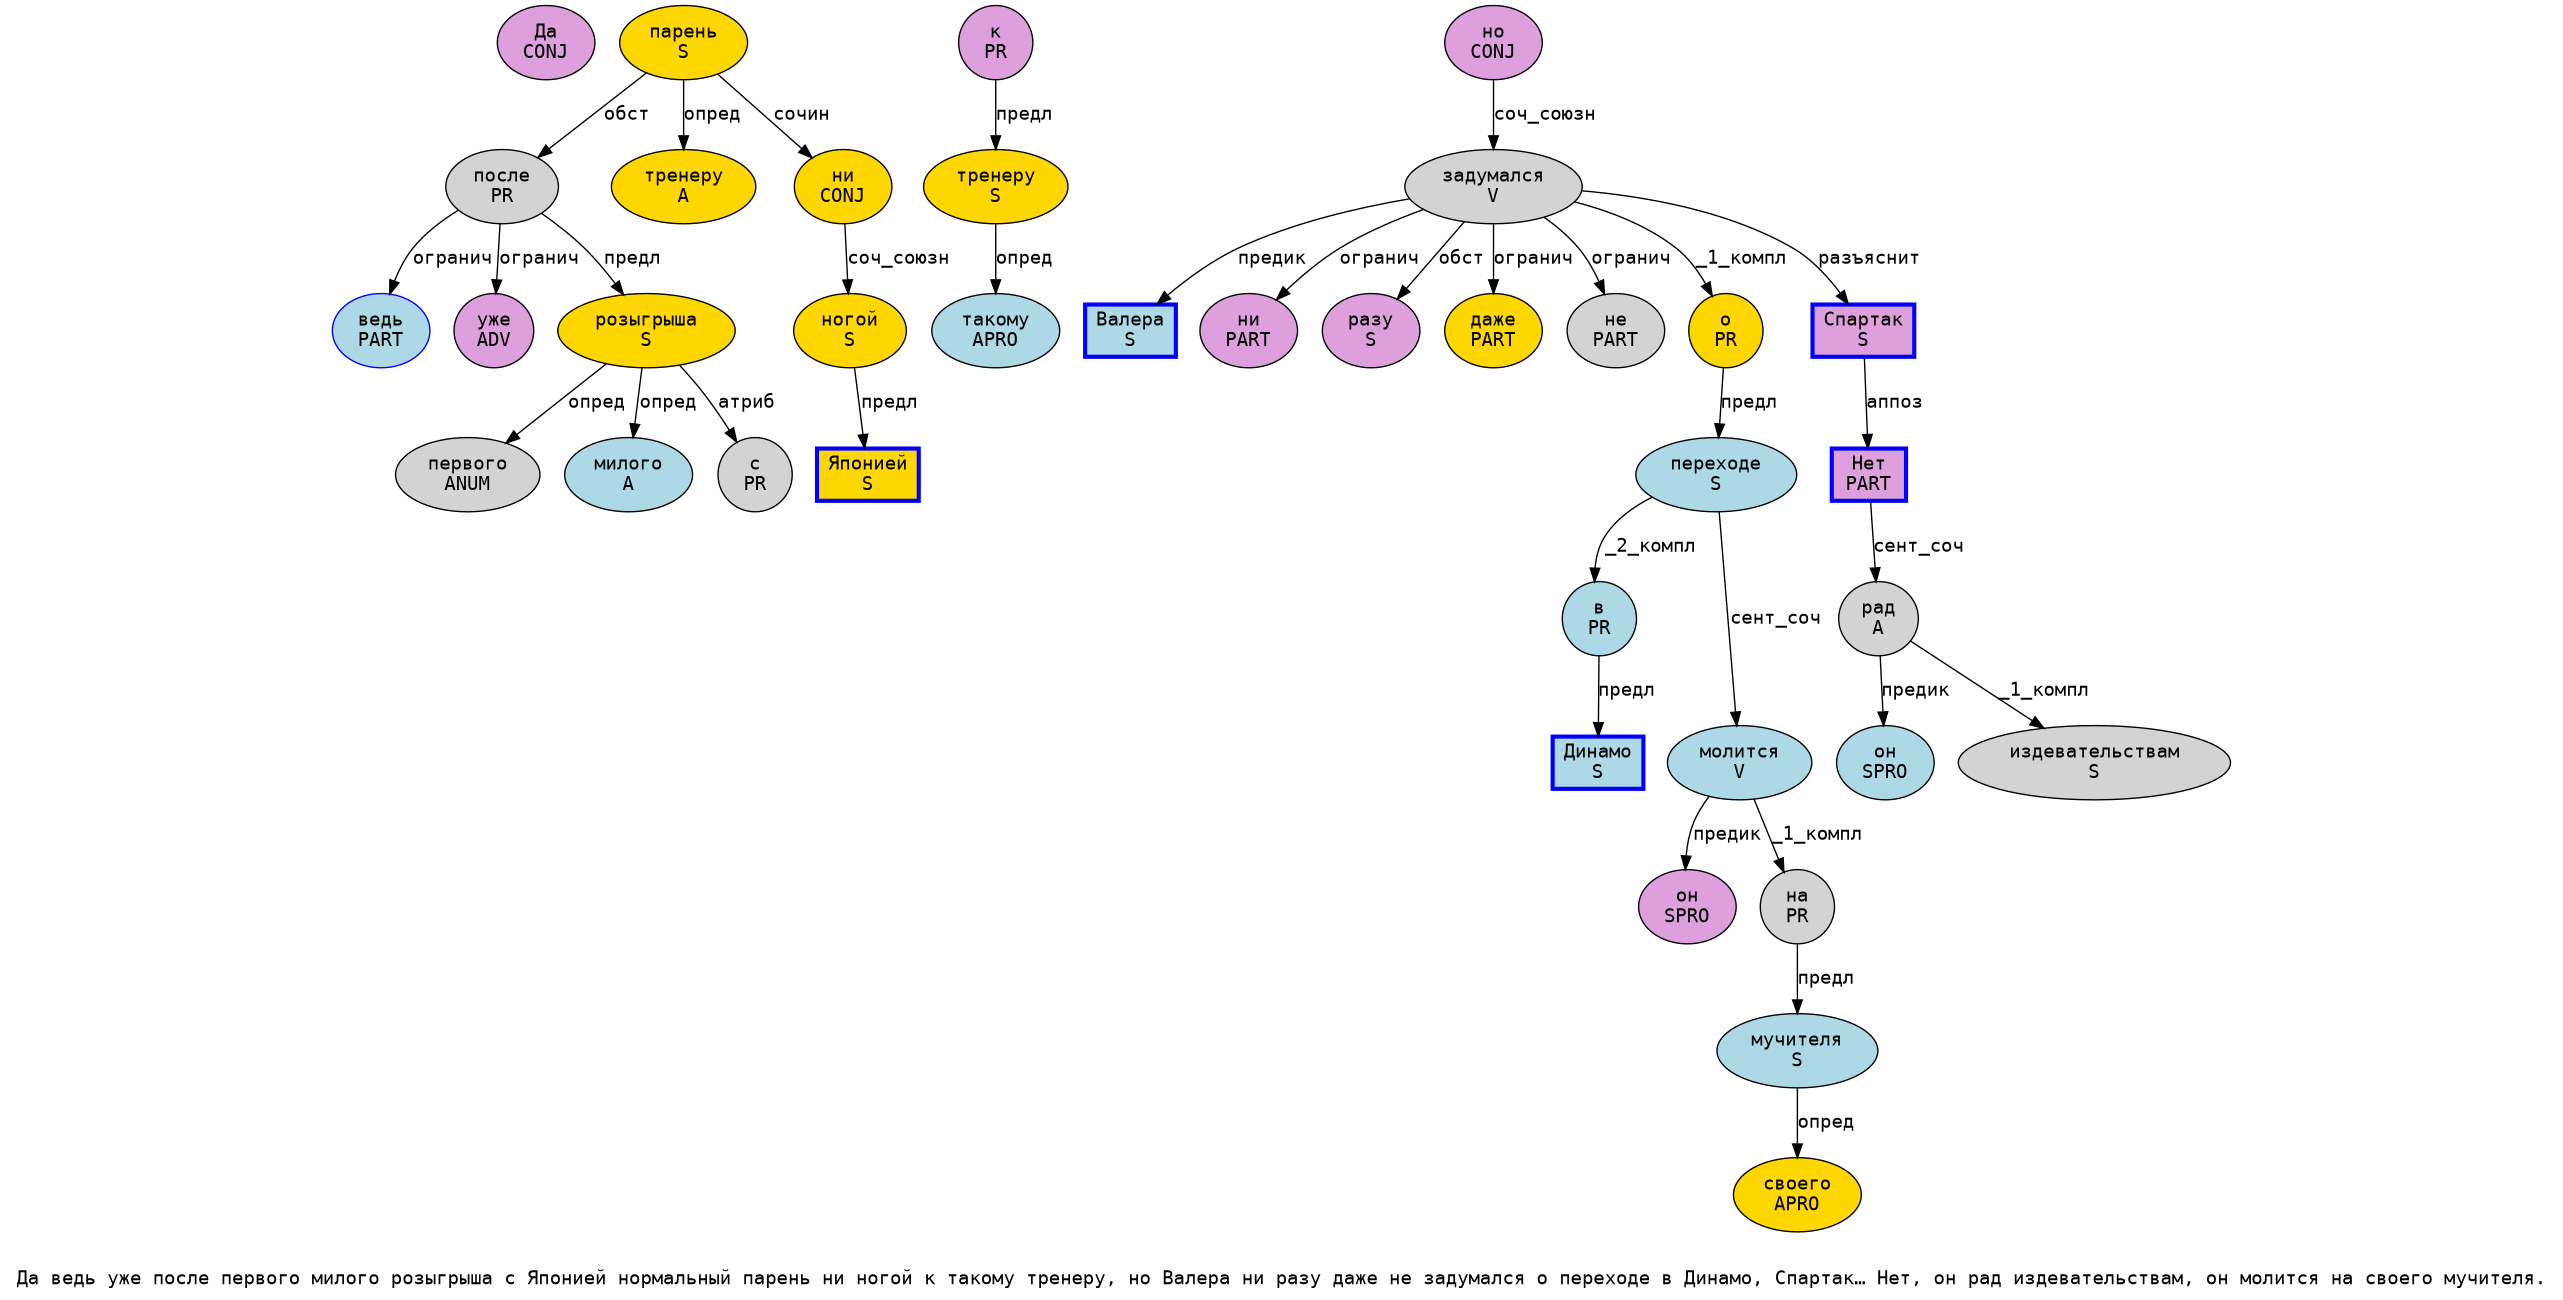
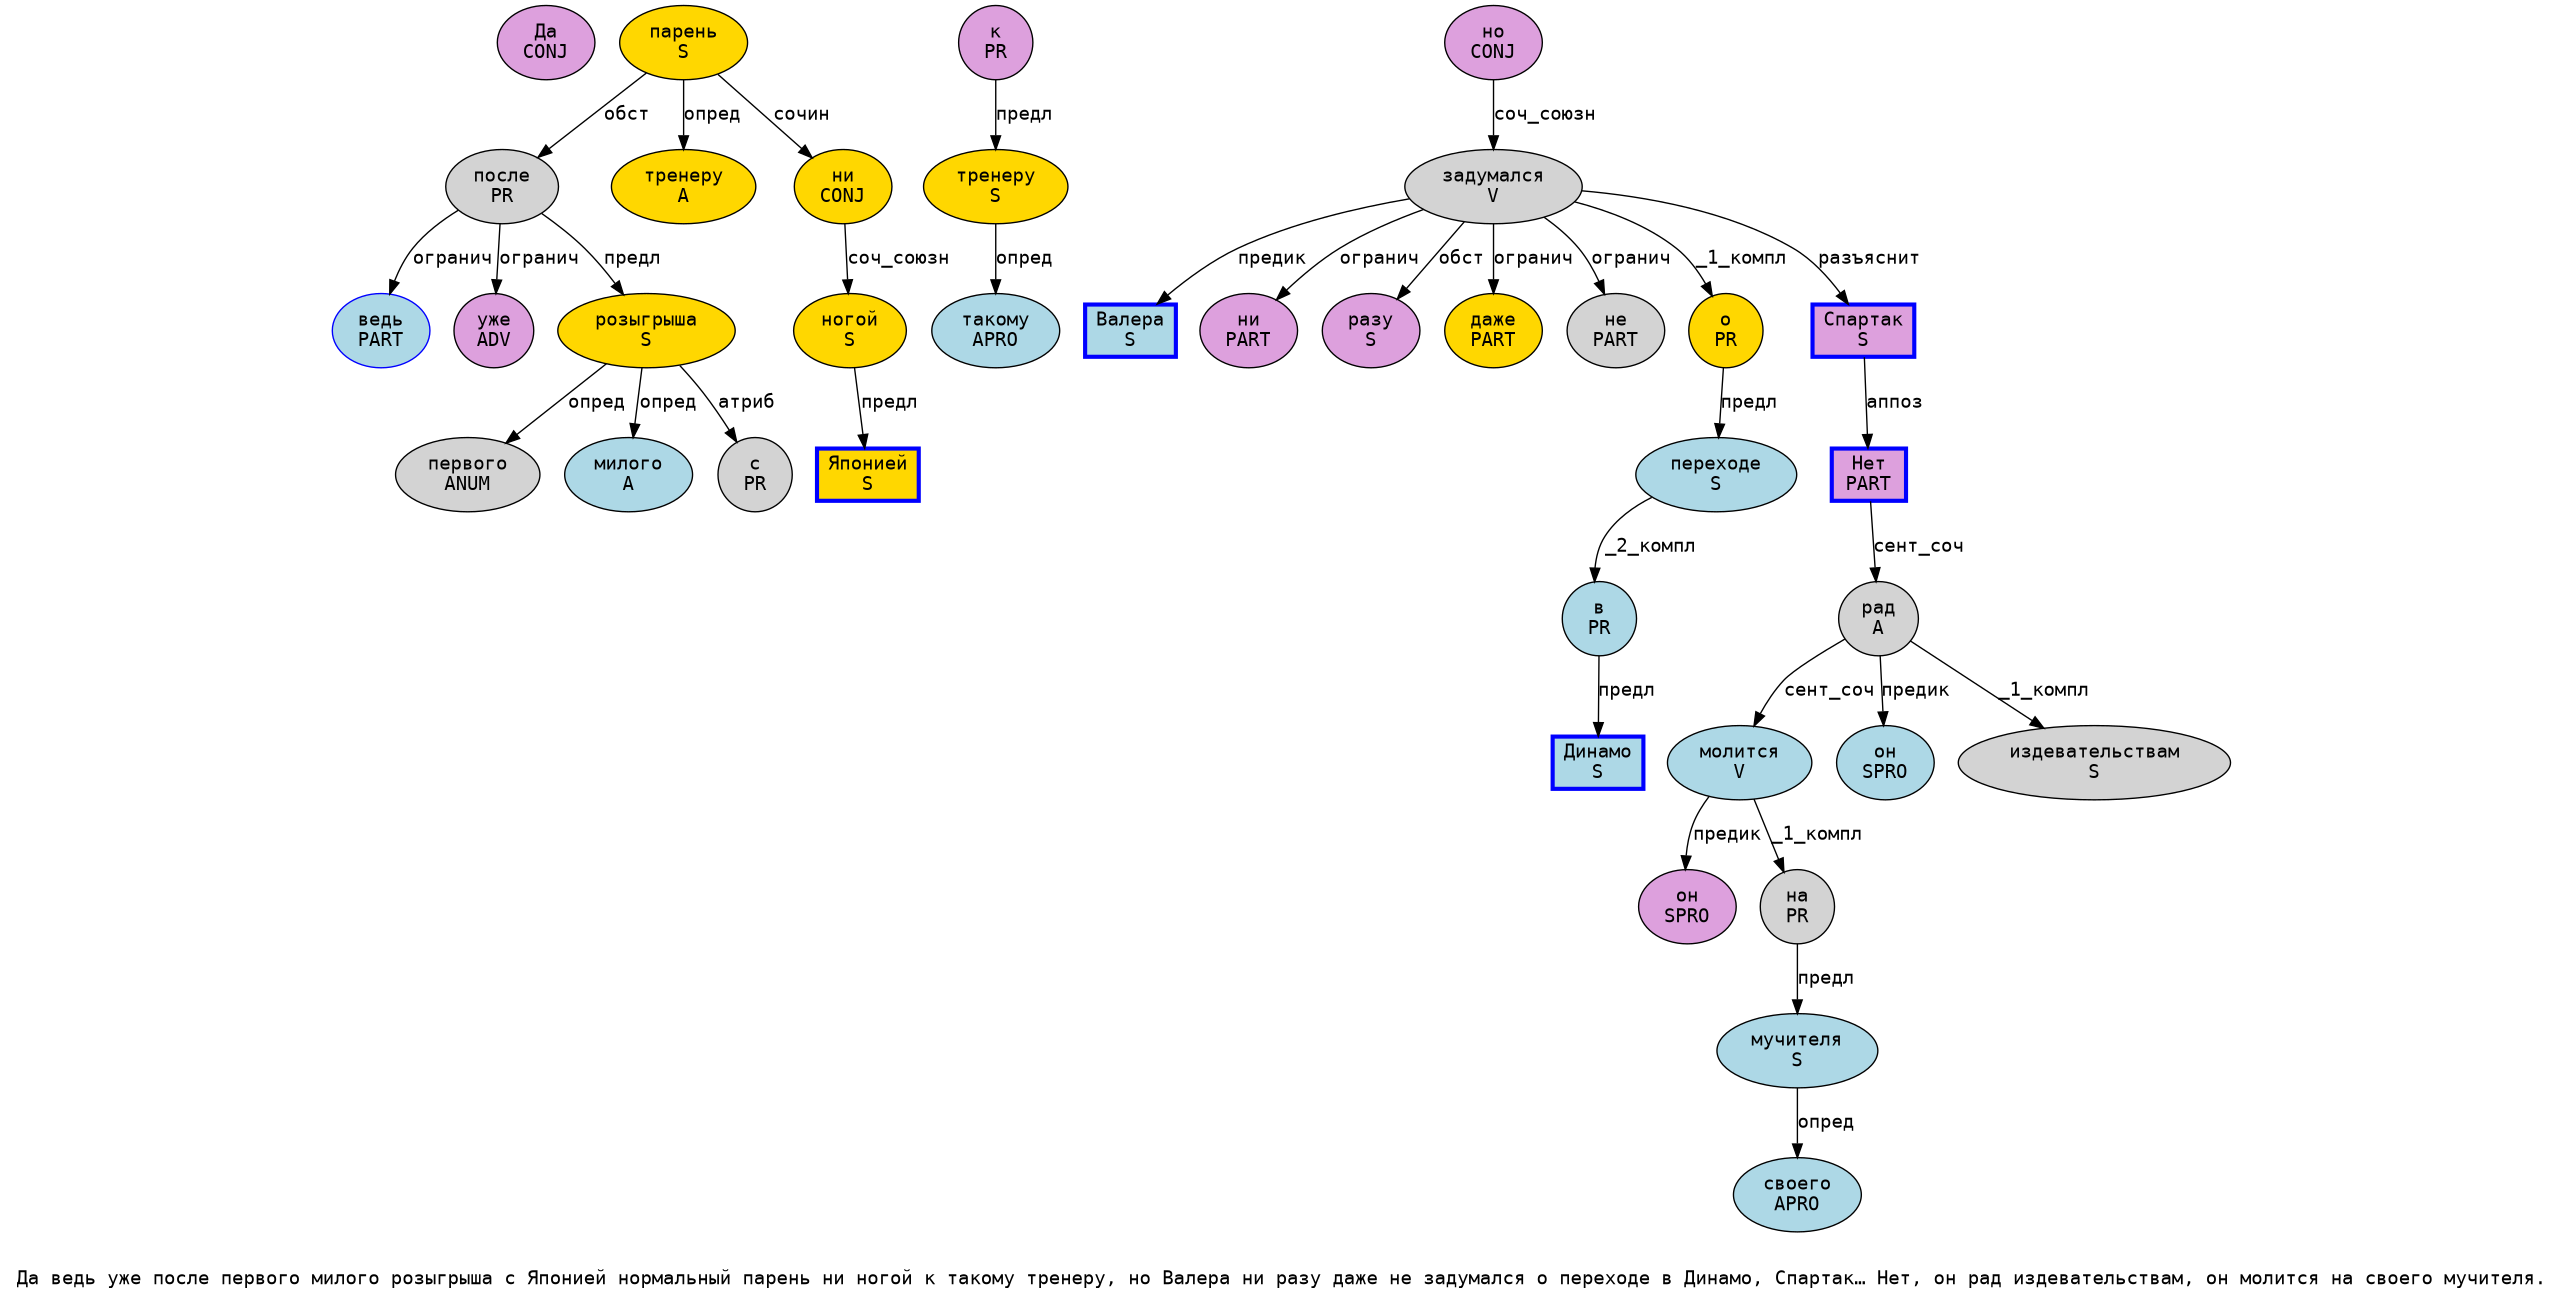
edge "переходе S" -> "молится V": now "рад A" -> "молится V"
node "своего APRO": fillcolor gold -> lightblue
